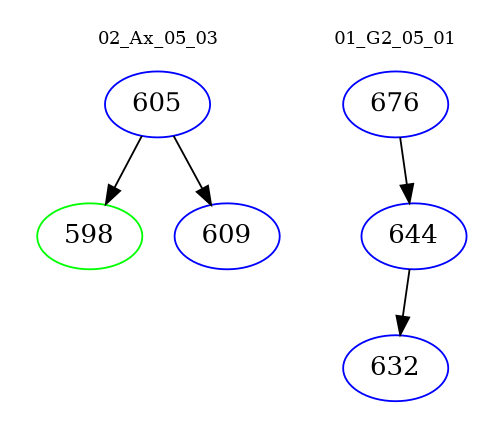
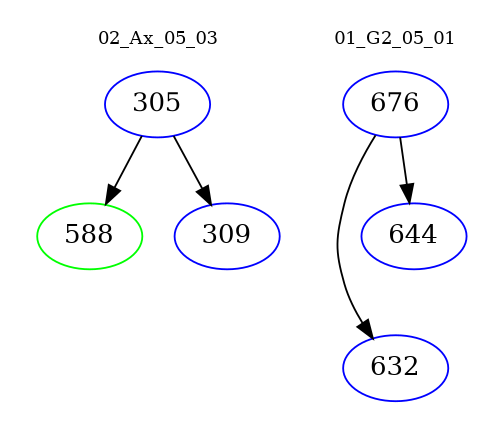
node "605": label "605" -> "305"
node "598": label "598" -> "588"
node "609": label "609" -> "309"
edge "644" -> "632": now "676" -> "632"
